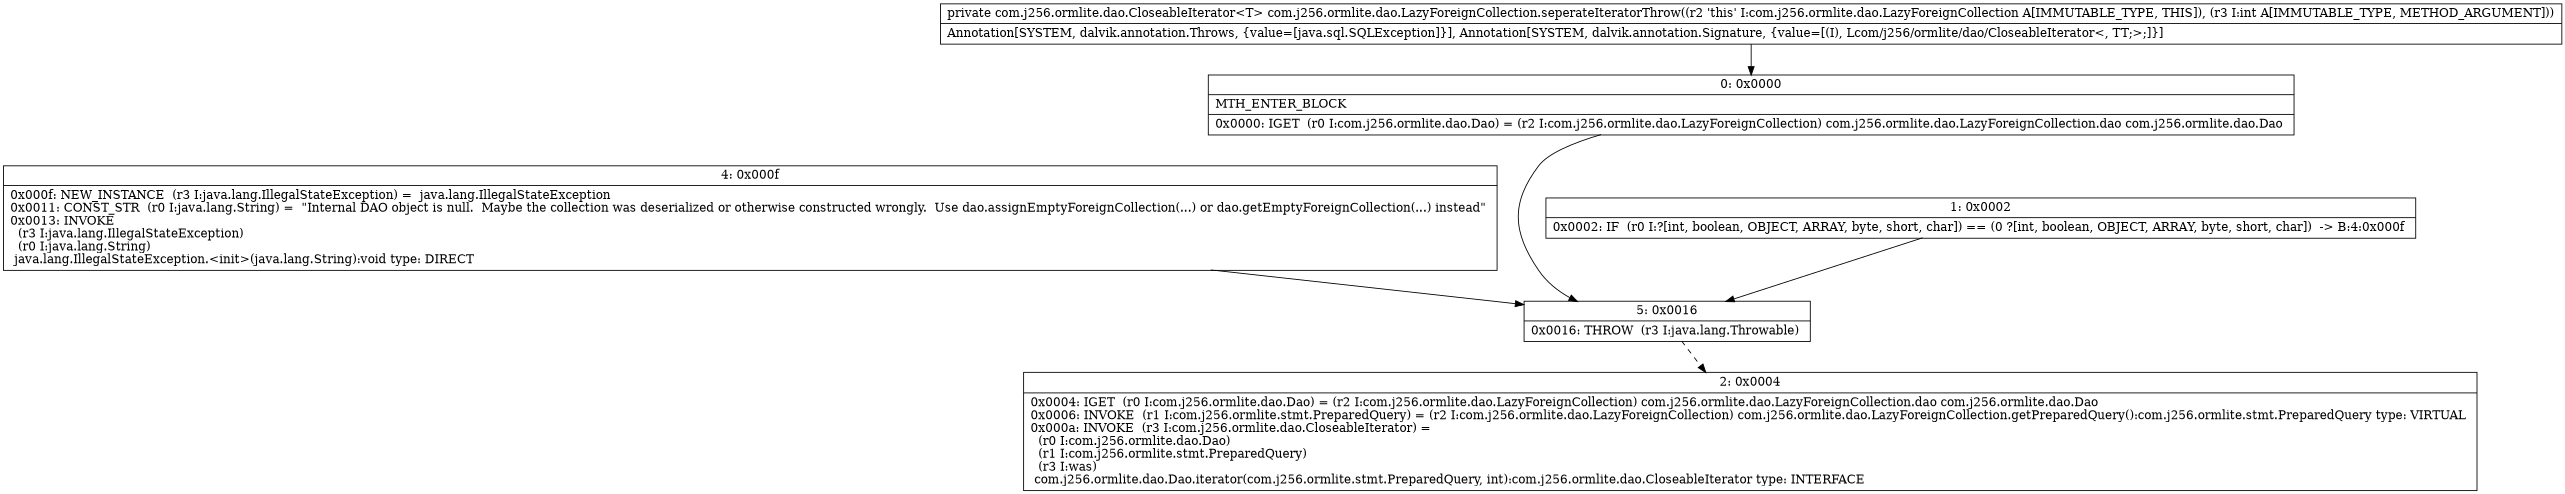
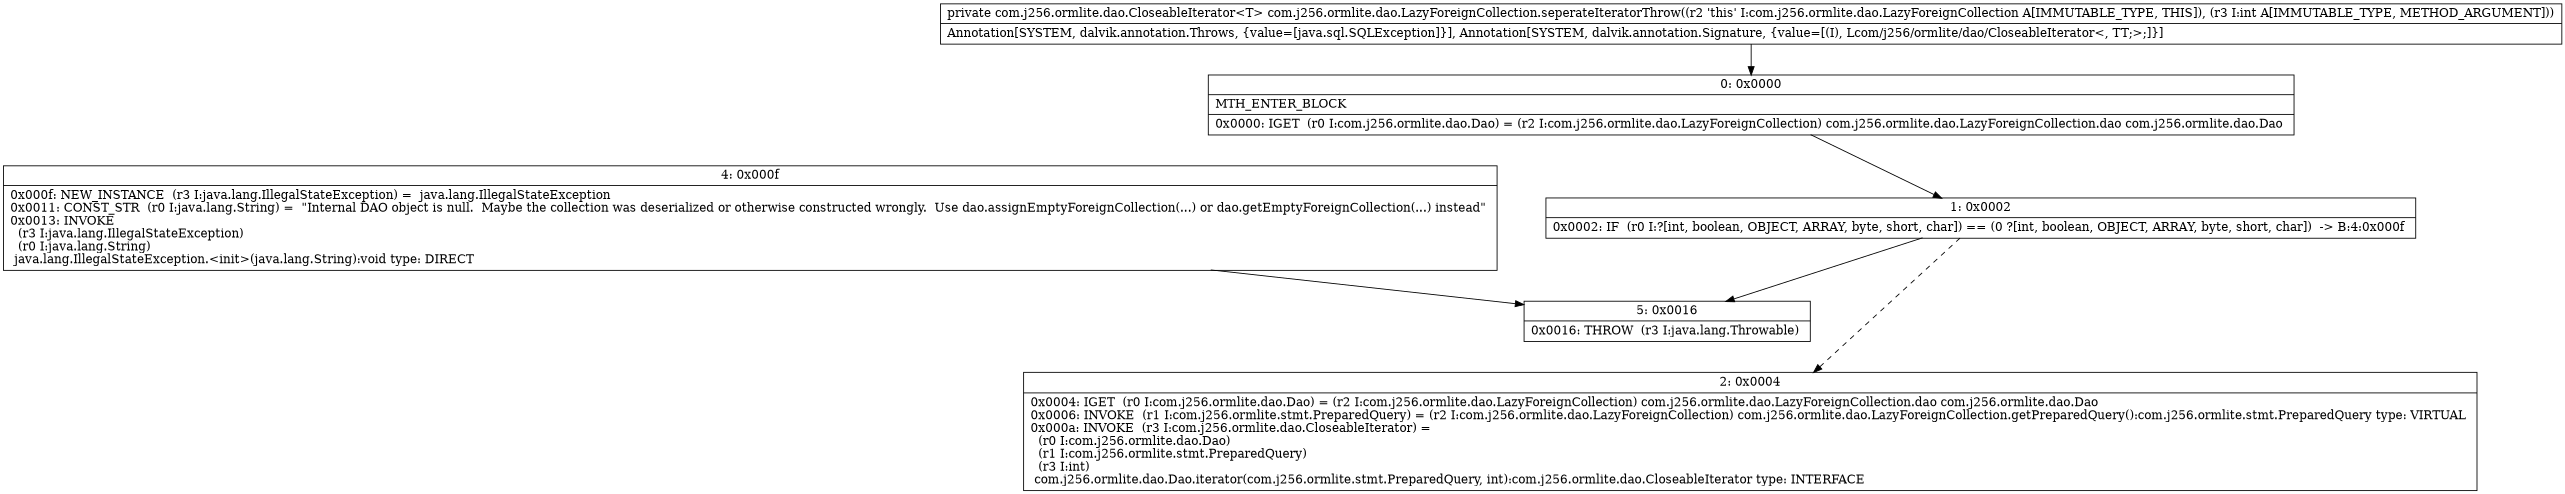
edge "0: 0x0000" -> "5: 0x0016": now "0: 0x0000" -> "1: 0x0002"
edge "5: 0x0016" -> "2: 0x0004": now "1: 0x0002" -> "2: 0x0004"
node "2: 0x0004": text "(r3 I:was)" -> "(r3 I:int)"
